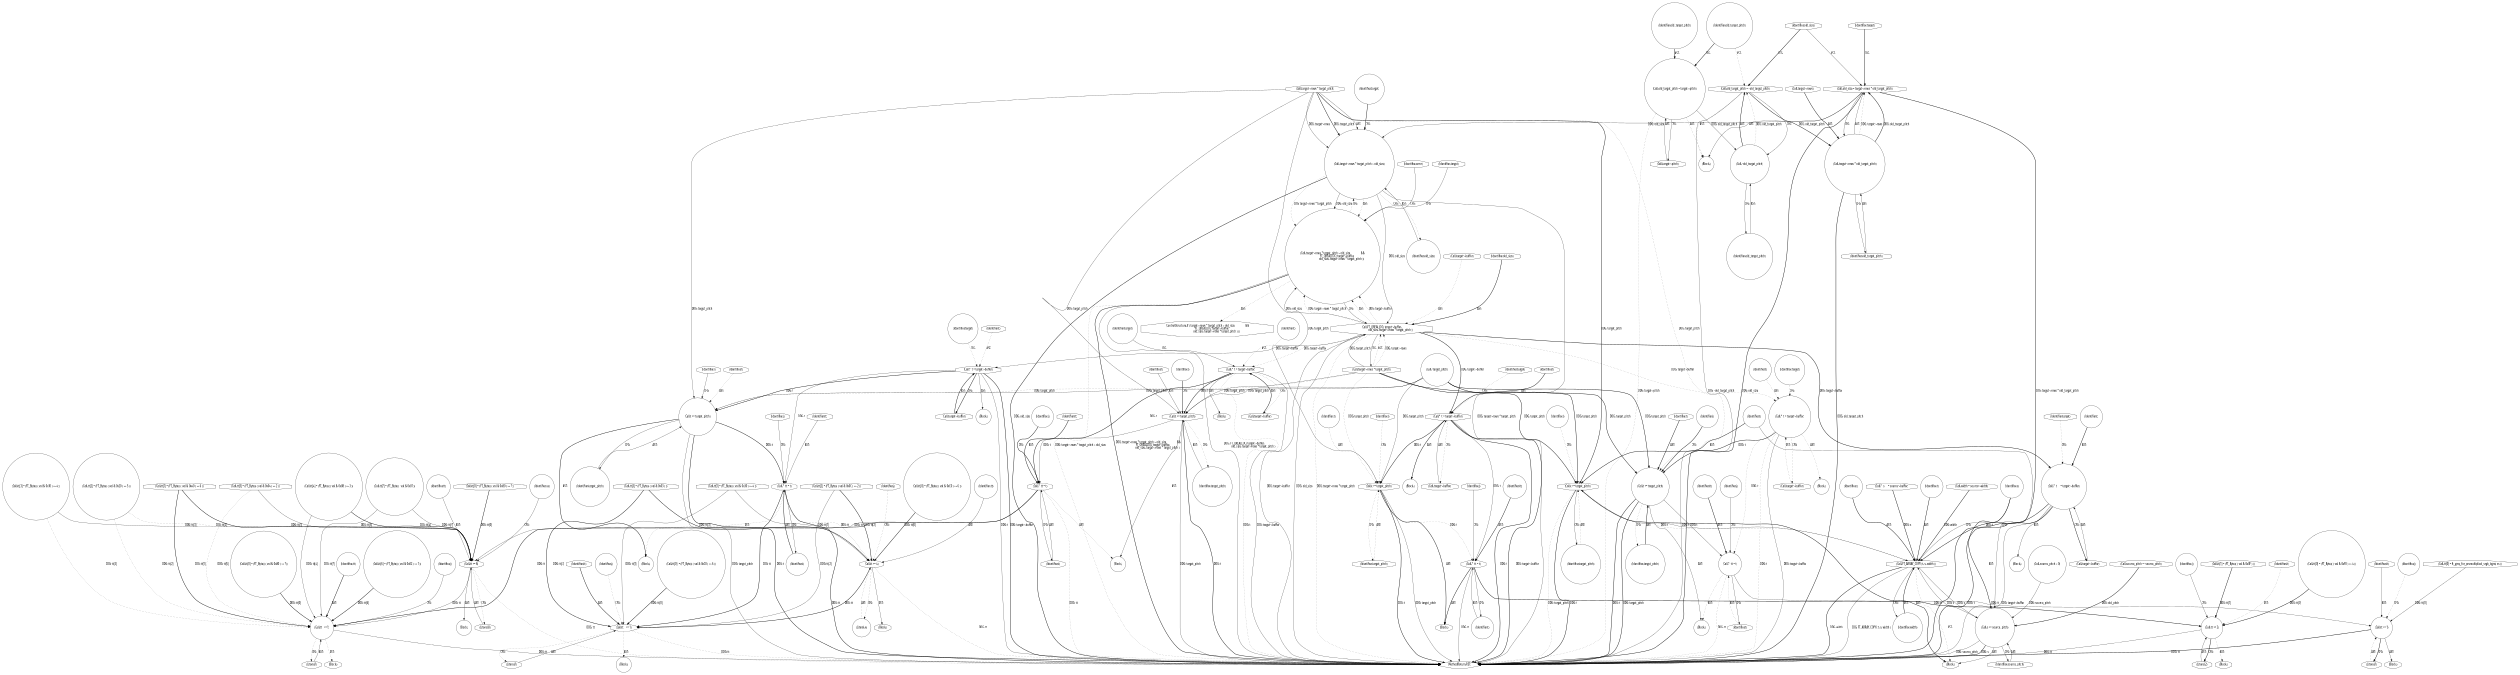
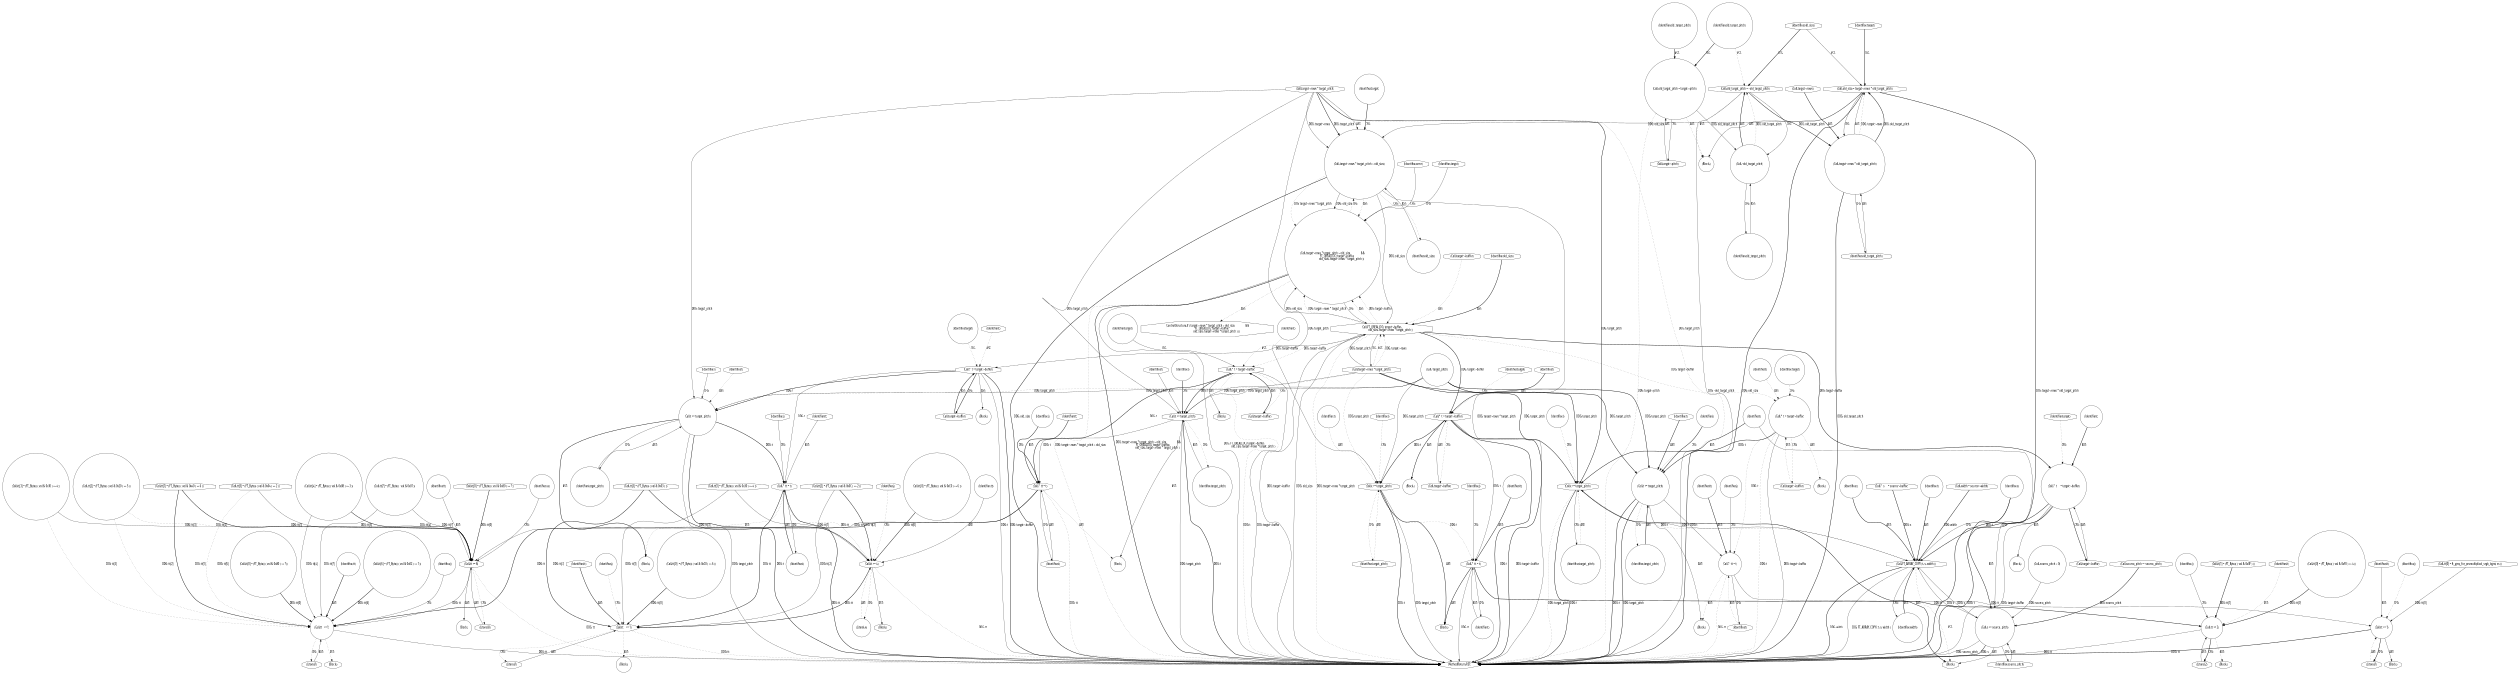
edge "(Call,source_pitch = -source_pitch)" -> "(Call,s += source_pitch)": label "DDG: old_pitch" -> "DDG: source_pitch"
